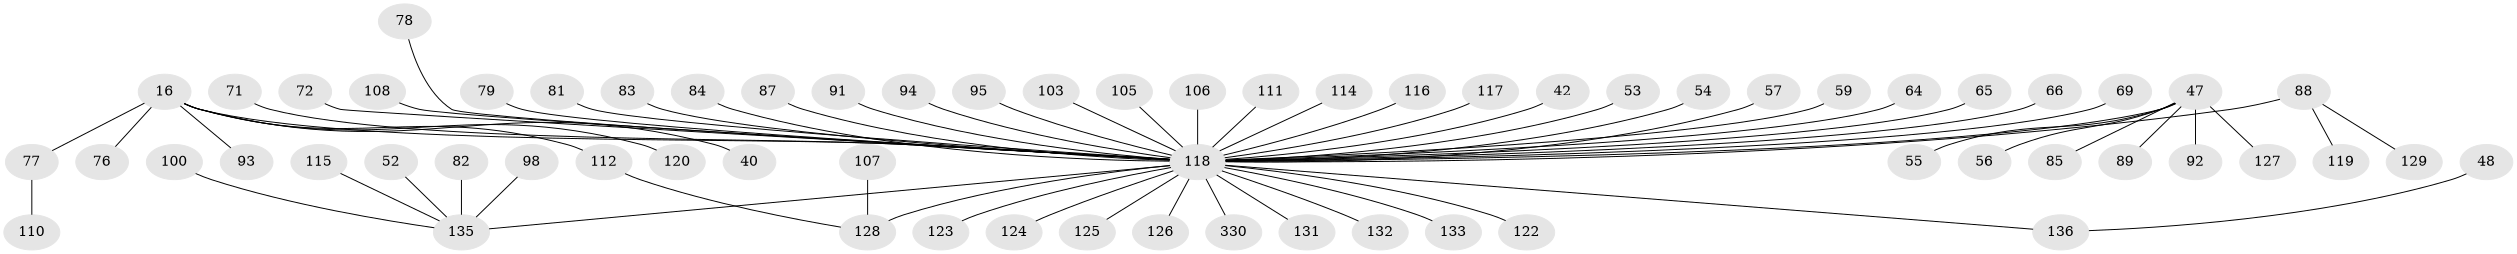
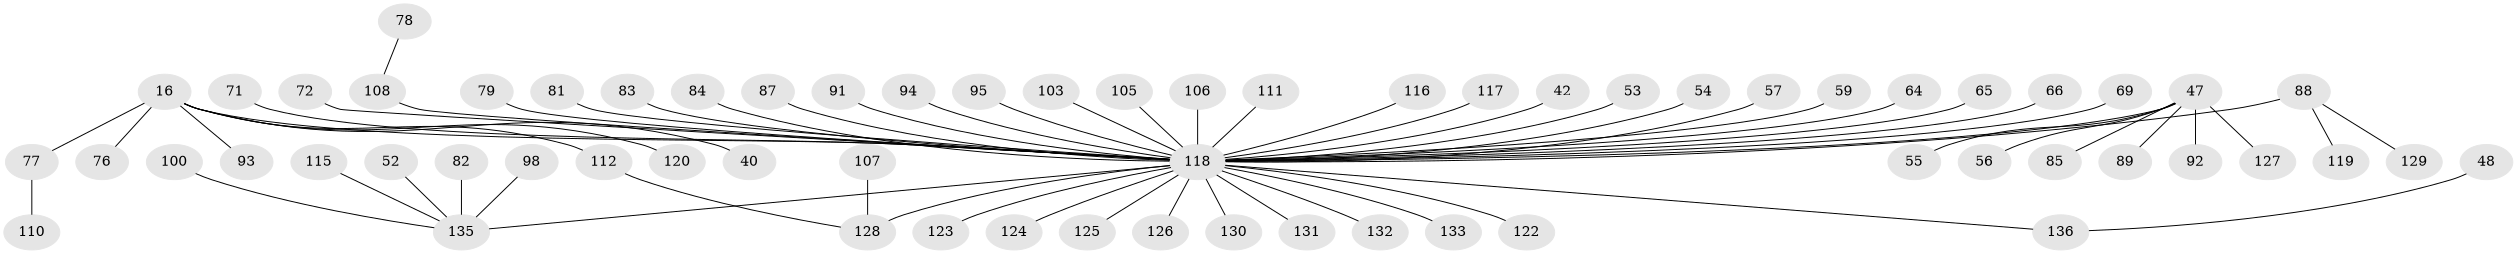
node "114": removed
edge "78" -- "118": now "78" -- "108"
node "330": label "330" -> "130"
